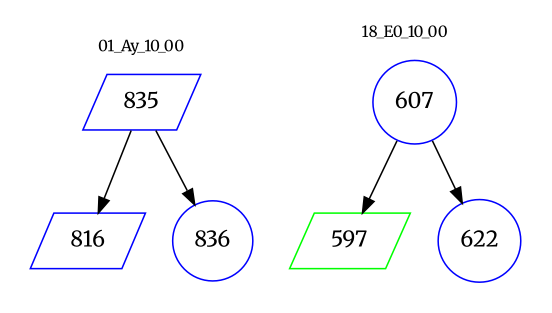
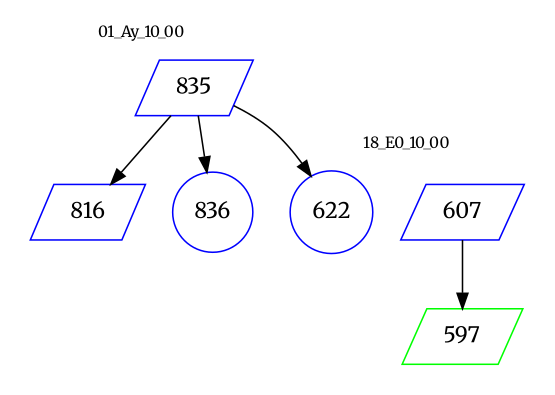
node "607": shape circle -> parallelogram
edge "607" -> "622": now "835" -> "622"
